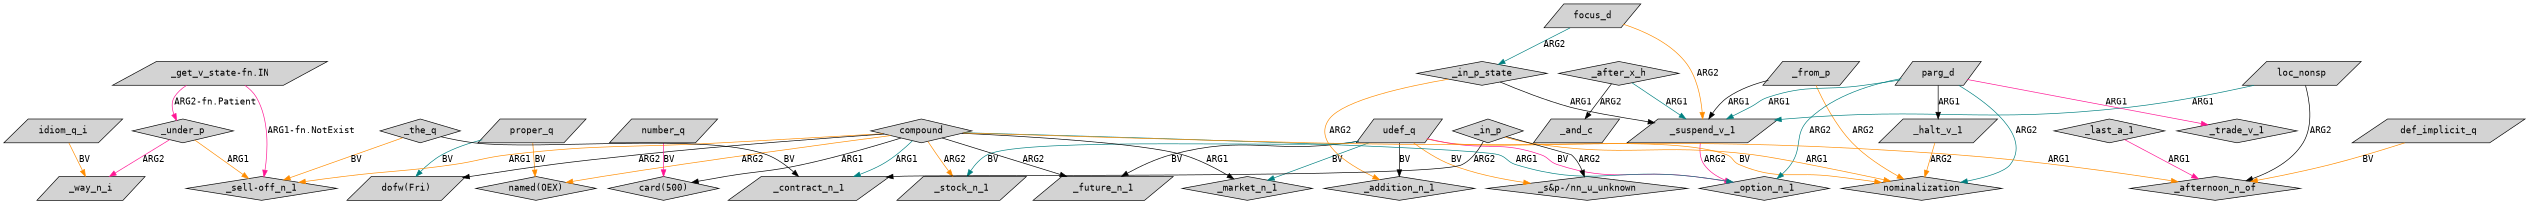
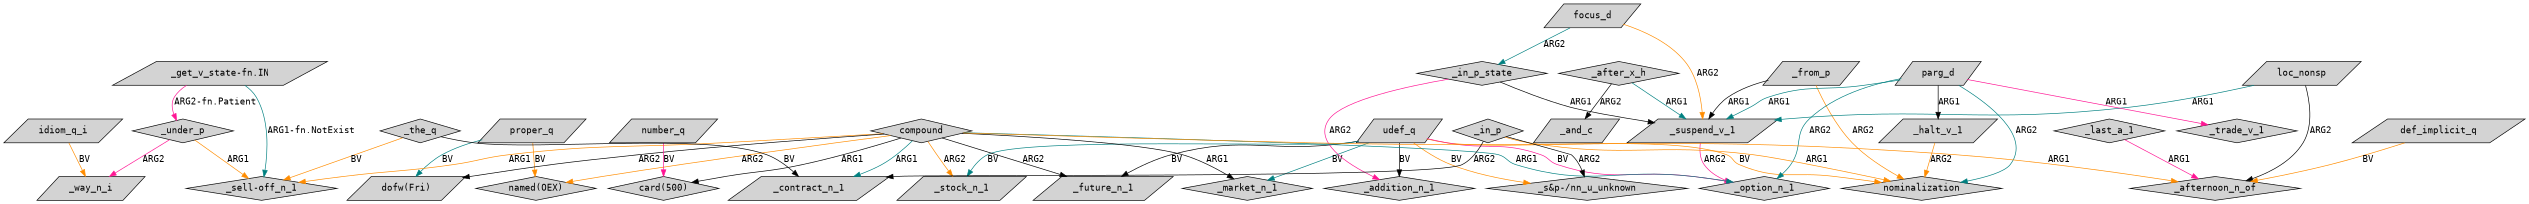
edge "_in_p_state" -> "_addition_n_1": color darkorange -> deeppink
edge "_get_v_state-fn.IN" -> "_sell-off_n_1": color deeppink -> teal
